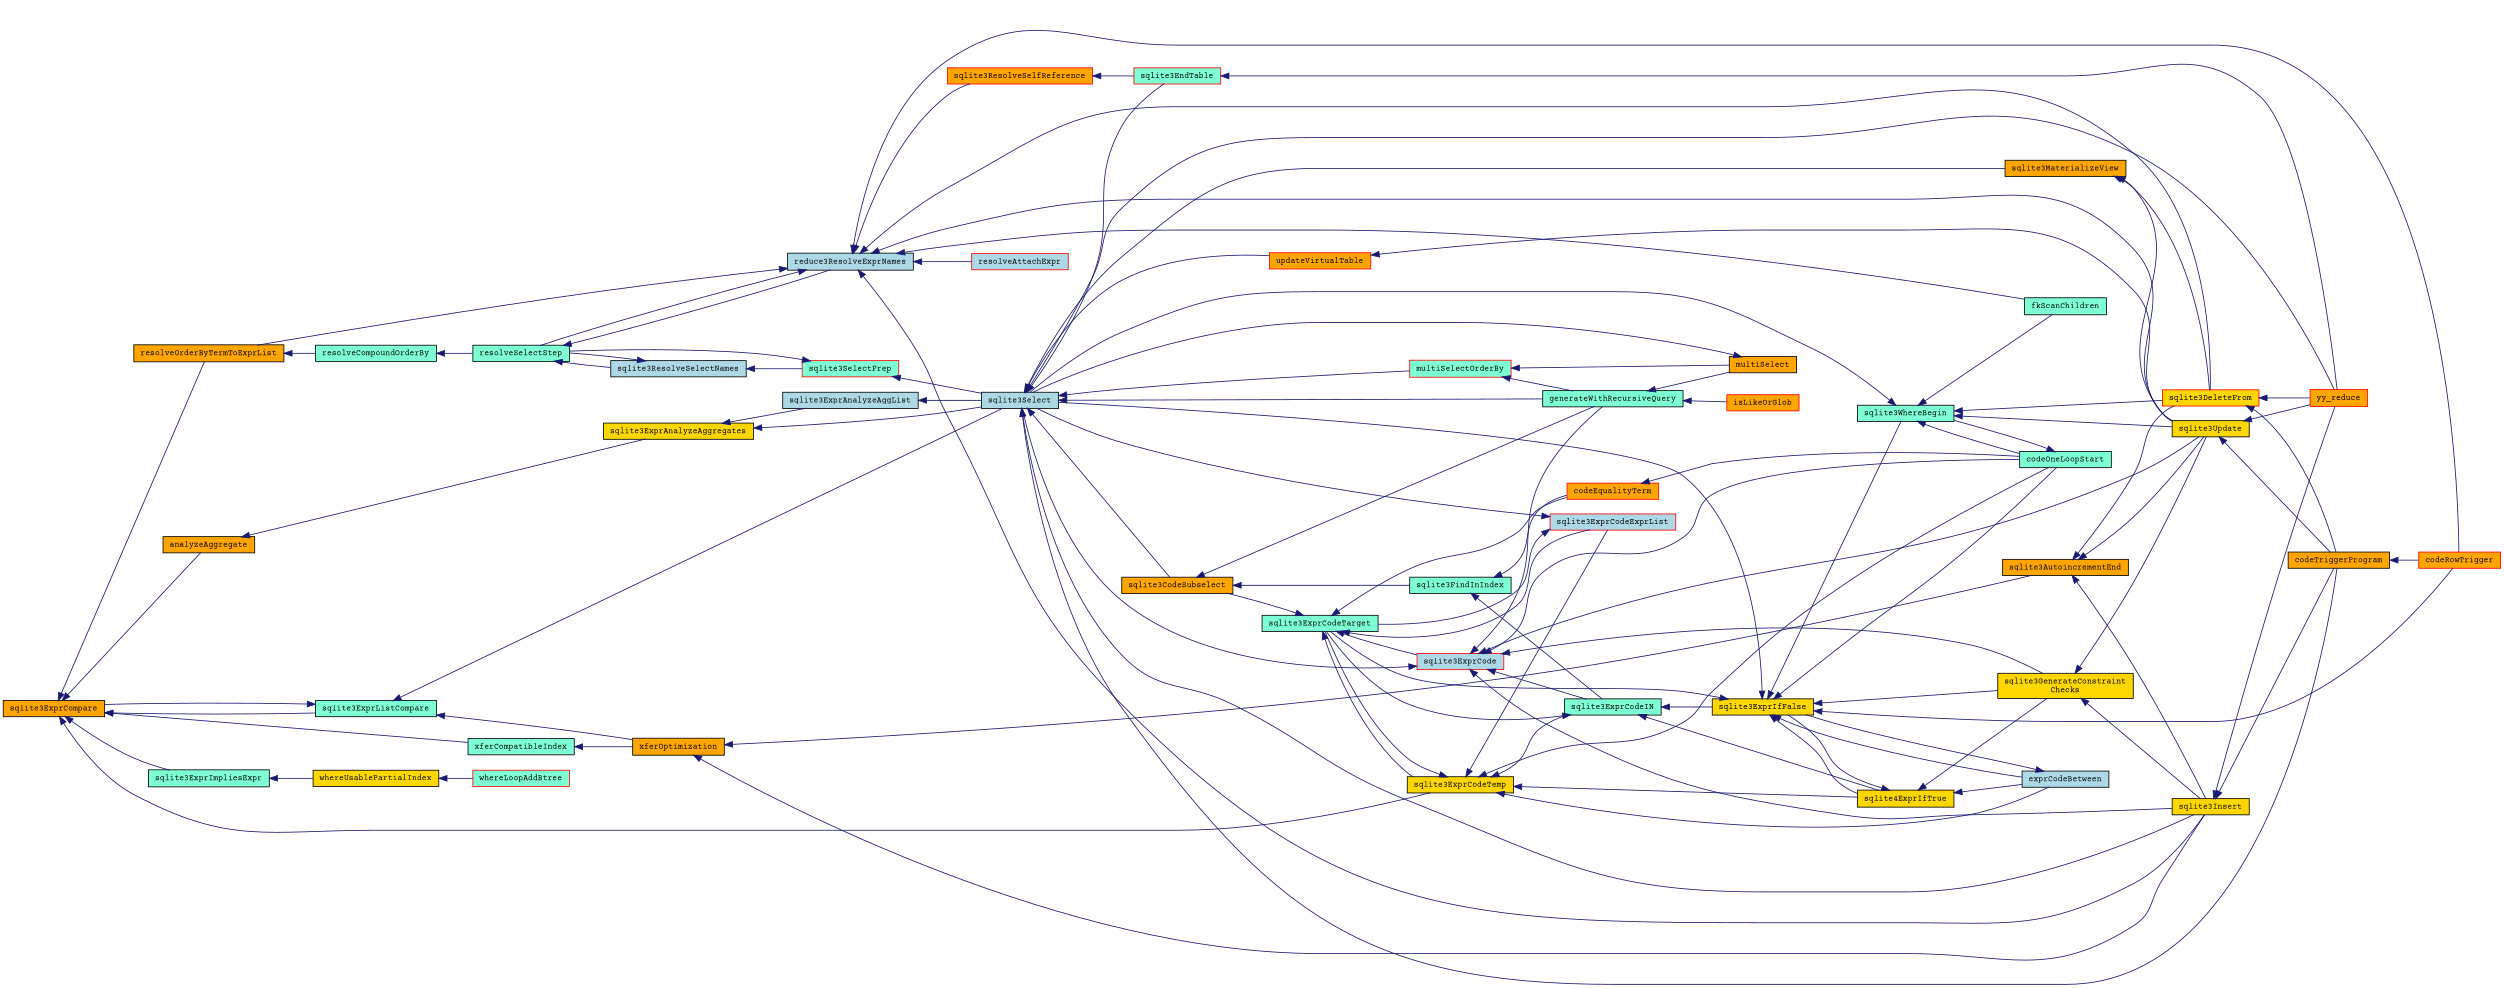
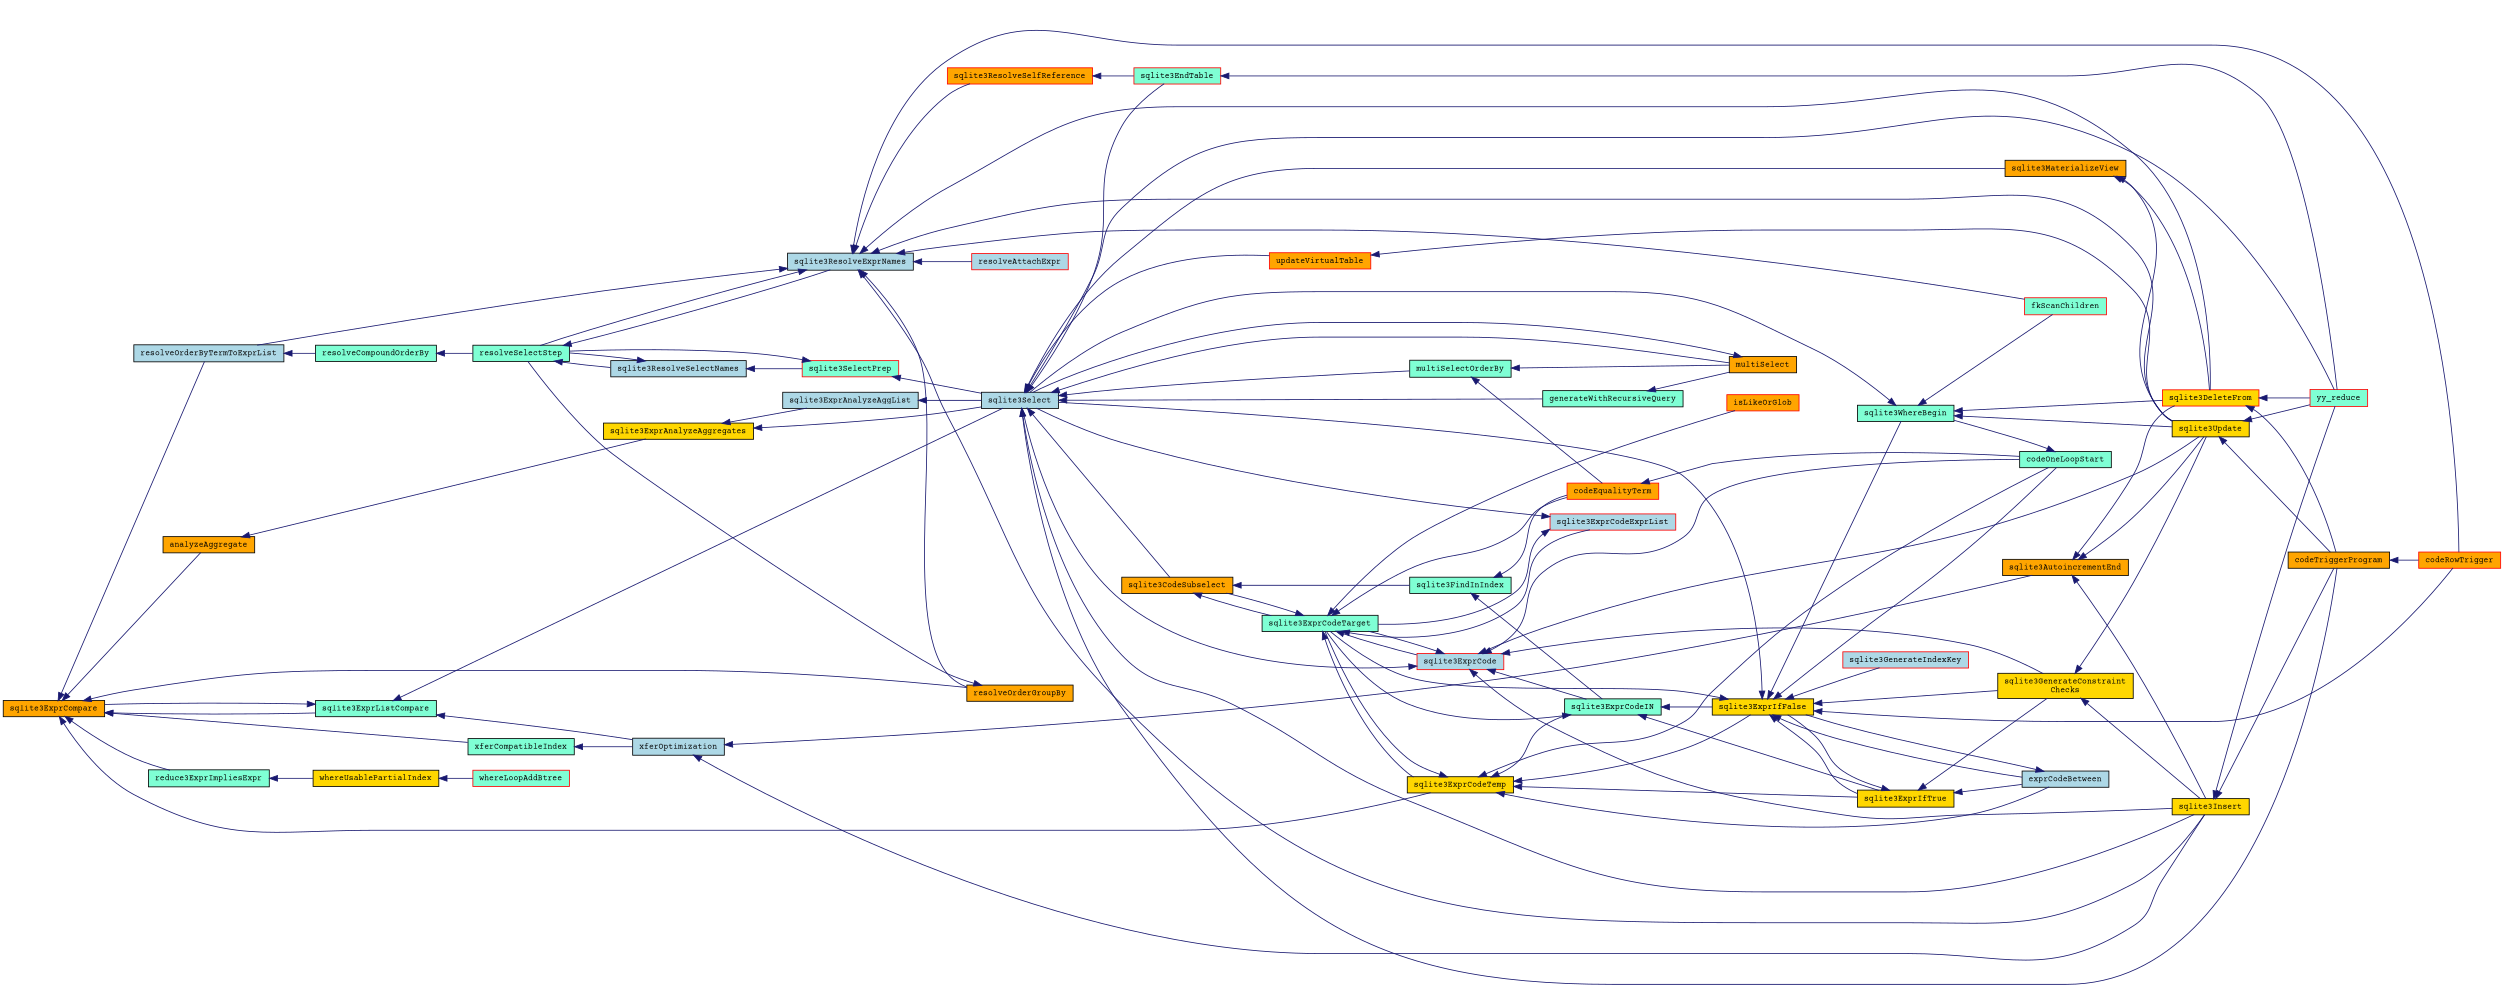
node "reduce3ResolveExprNames": label "reduce3ResolveExprNames" -> "sqlite3ResolveExprNames"
node "fkScanChildren": color black -> red
edge "multiSelect" -> "sqlite3Select": added
node "resolveOrderByTermToExprList": fillcolor orange -> lightblue
node "multiSelectOrderBy": color red -> black
edge "generateWithRecursiveQuery" -> "multiSelectOrderBy": now "codeEqualityTerm" -> "multiSelectOrderBy"
node "yy_reduce": fillcolor orange -> aquamarine
edge "isLikeOrGlob" -> "generateWithRecursiveQuery": now "isLikeOrGlob" -> "sqlite3ExprCodeTarget"
edge "codeOneLoopStart" -> "sqlite3WhereBegin": removed
edge "generateWithRecursiveQuery" -> "sqlite3CodeSubselect": now "sqlite3ExprCodeTarget" -> "sqlite3CodeSubselect"
edge "generateWithRecursiveQuery" -> "sqlite3ExprCode": now "sqlite3ExprCodeTarget" -> "sqlite3ExprCode"
edge "sqlite3ExprCodeExprList" -> "sqlite3ExprCodeTemp": now "sqlite3ExprIfFalse" -> "sqlite3ExprCodeTemp"
node "sqlite3GenerateIndexKey": added
node "resolveOrderGroupBy": added
node "xferOptimization": fillcolor orange -> lightblue
node "sqlite3ExprImpliesExpr": label "sqlite3ExprImpliesExpr" -> "reduce3ExprImpliesExpr"
node "sqlite4ExprIfTrue": label "sqlite4ExprIfTrue" -> "sqlite3ExprIfTrue"
